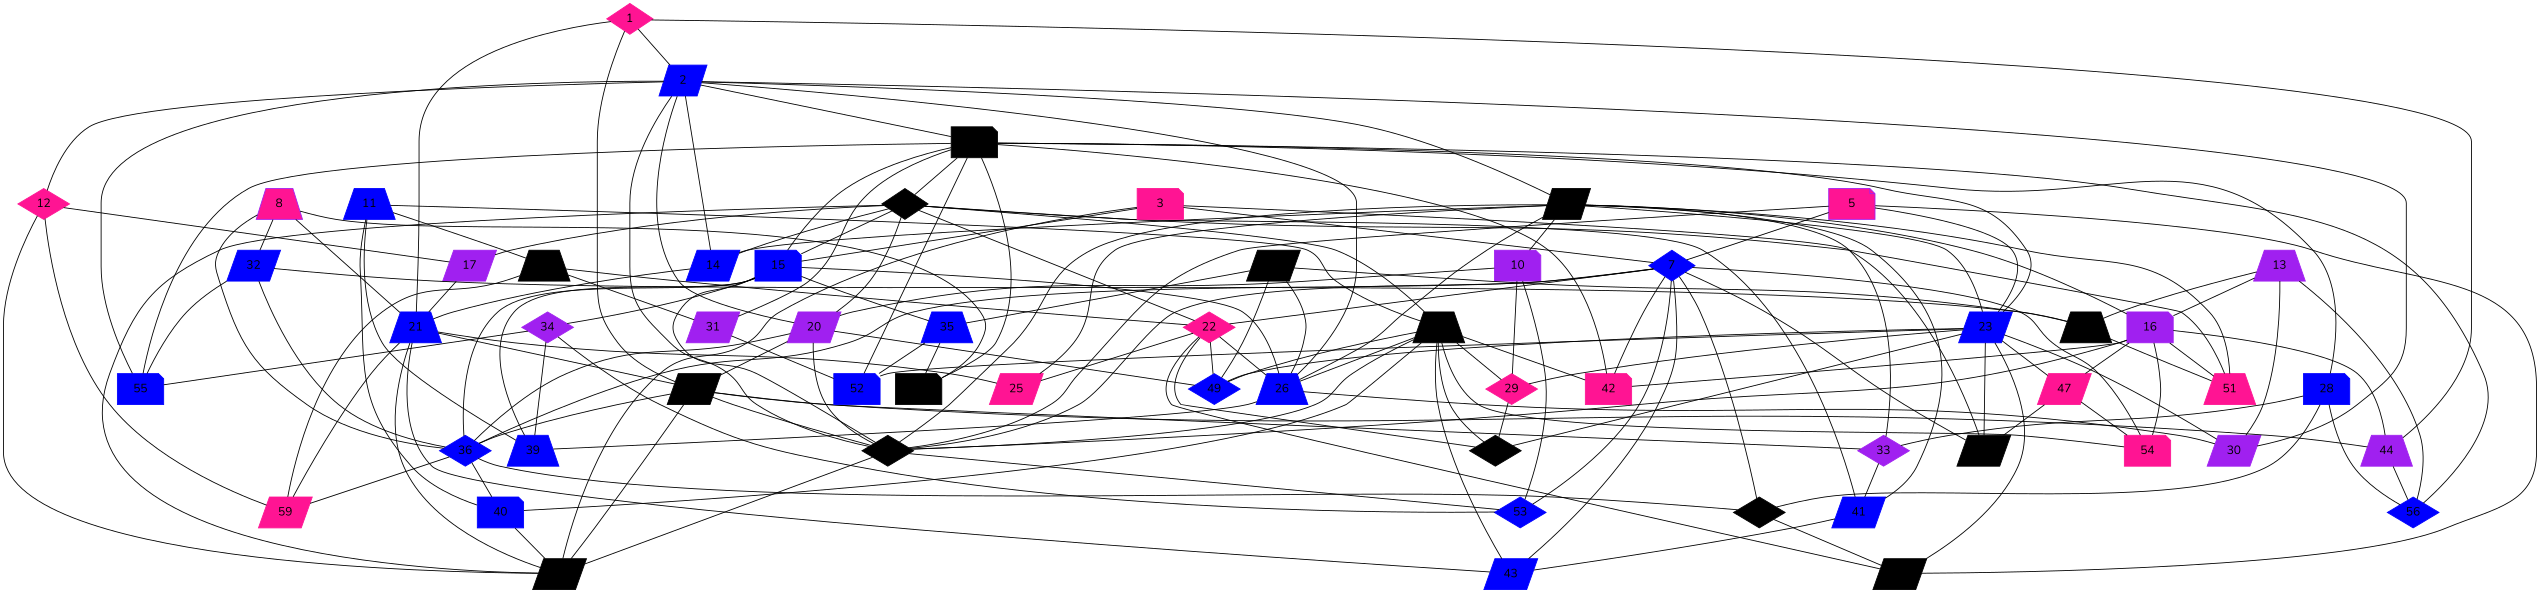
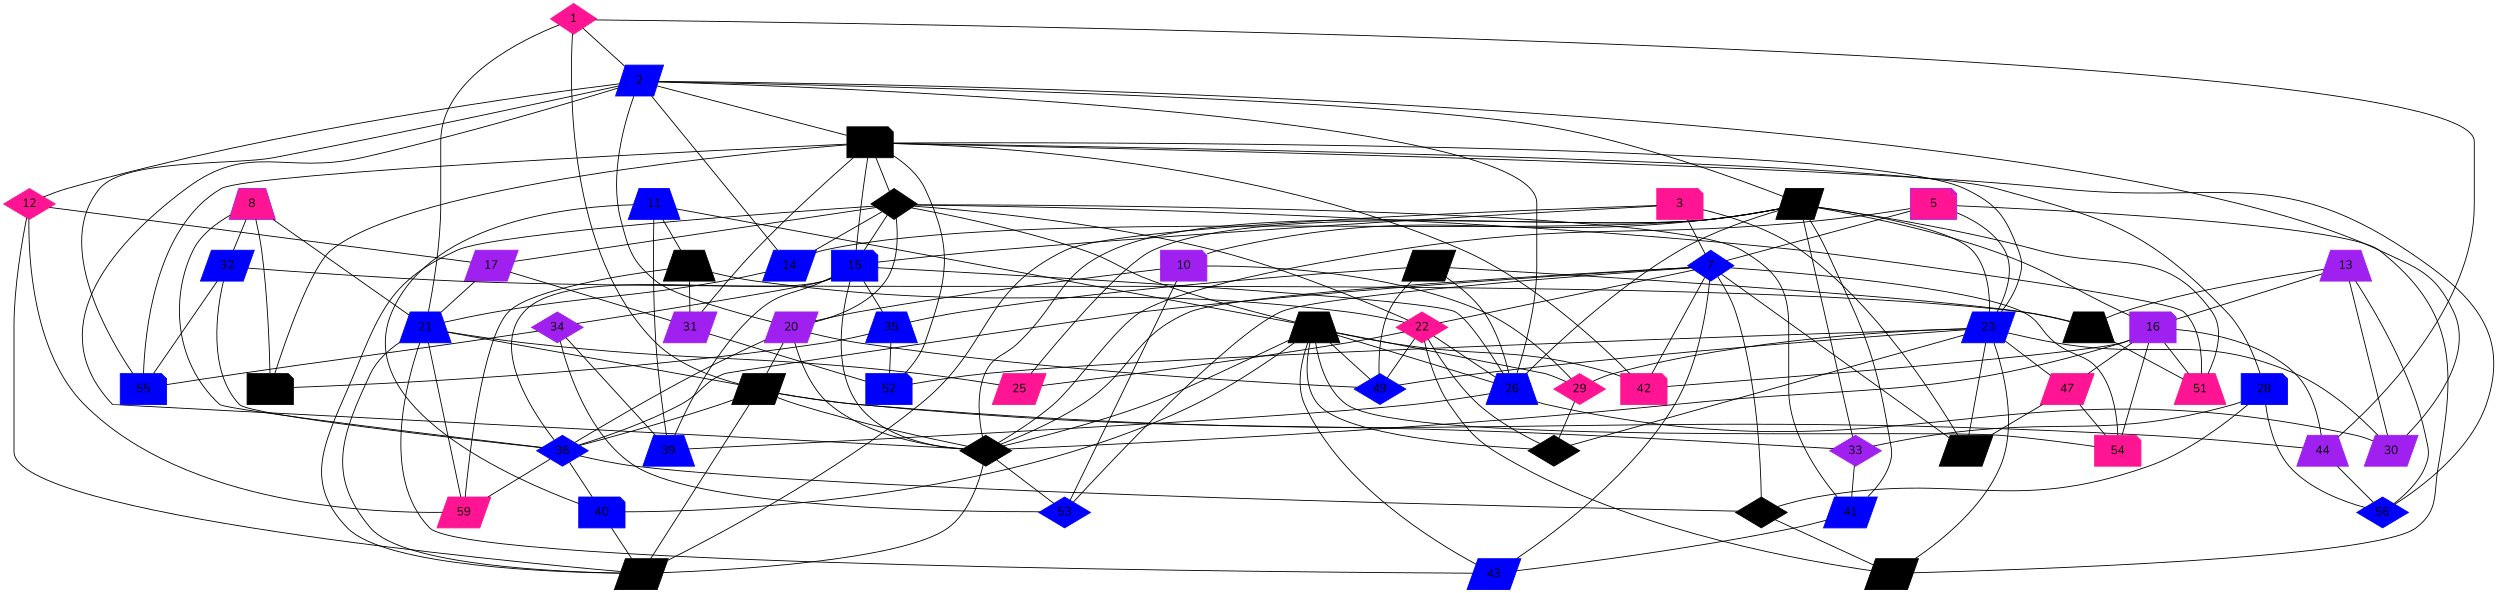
edge "17" -- "31": added
